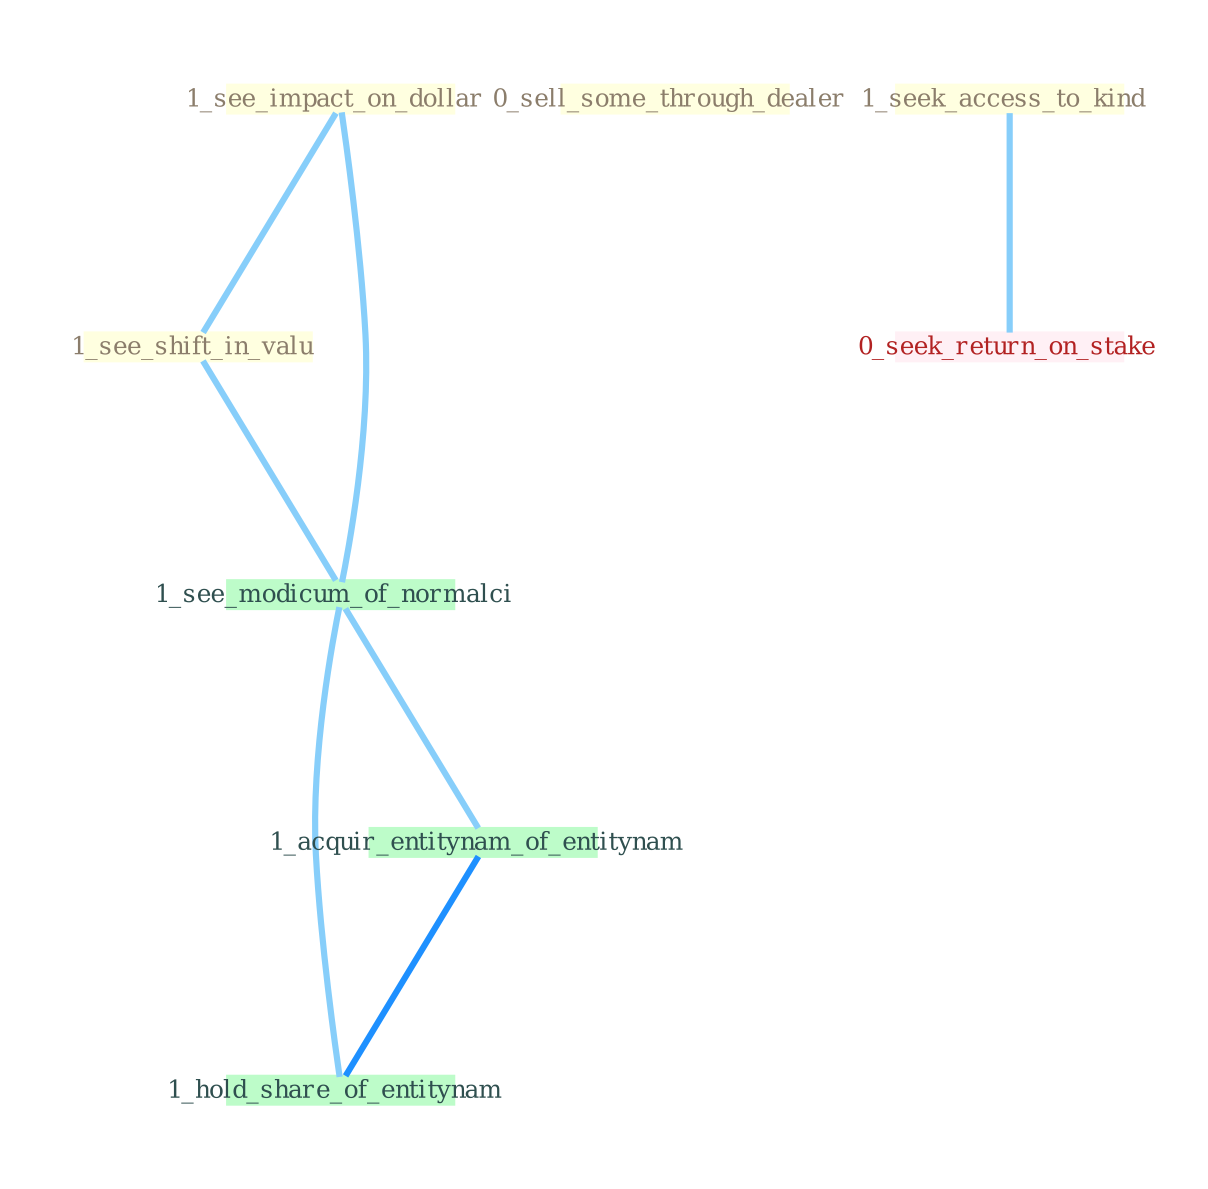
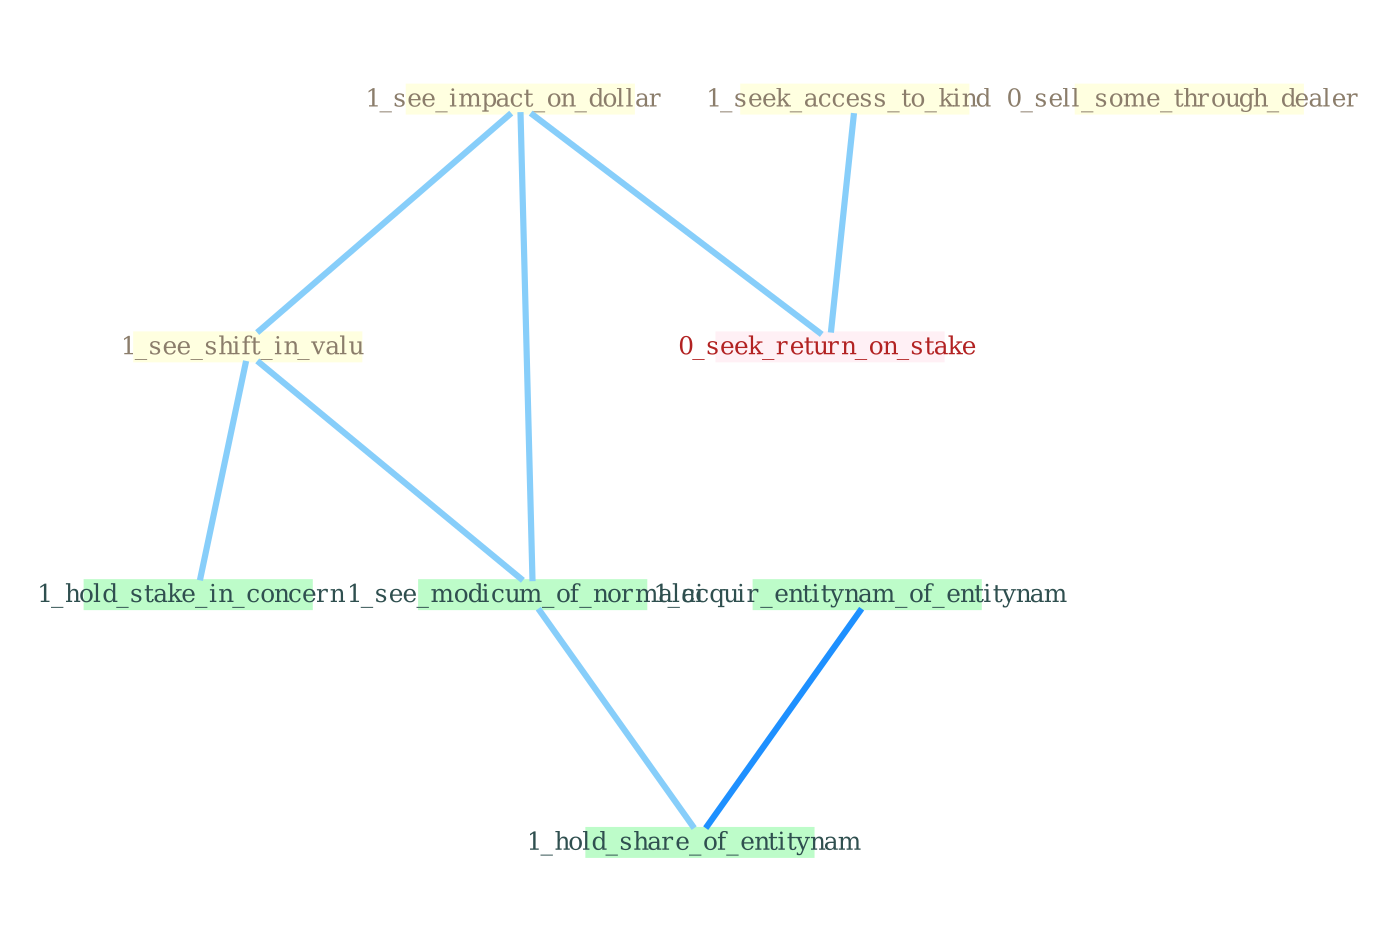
edge "1_see_impact_on_dollar" -- "0_seek_return_on_stake": added
node "1_hold_stake_in_concern": added
edge "1_see_modicum_of_normalci" -- "1_acquir_entitynam_of_entitynam": removed
